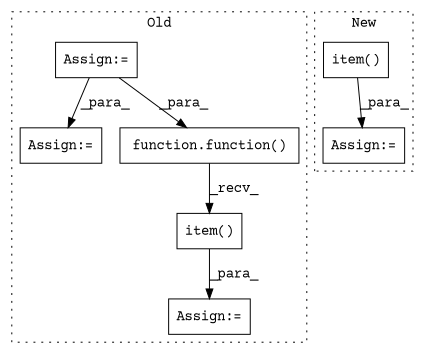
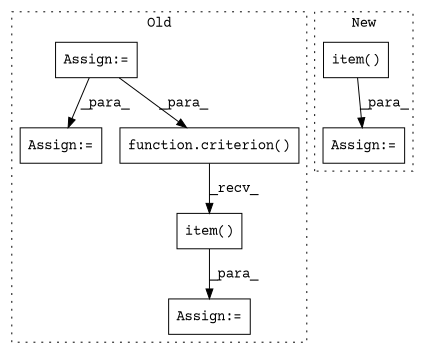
node "function.function()": label "function.function()" -> "function.criterion()"
